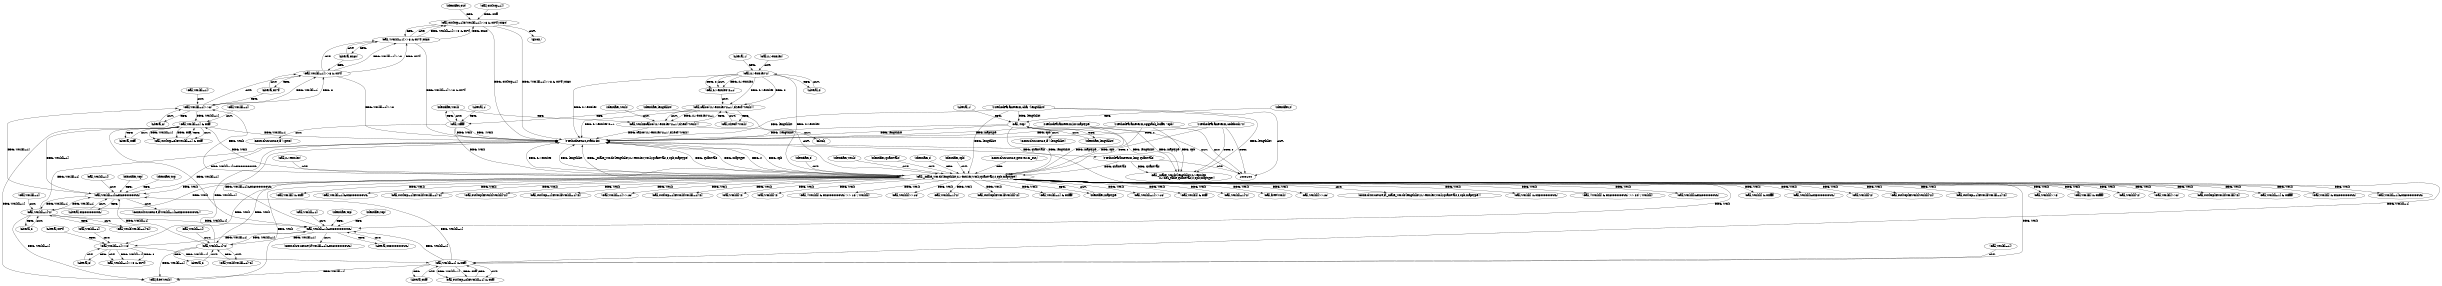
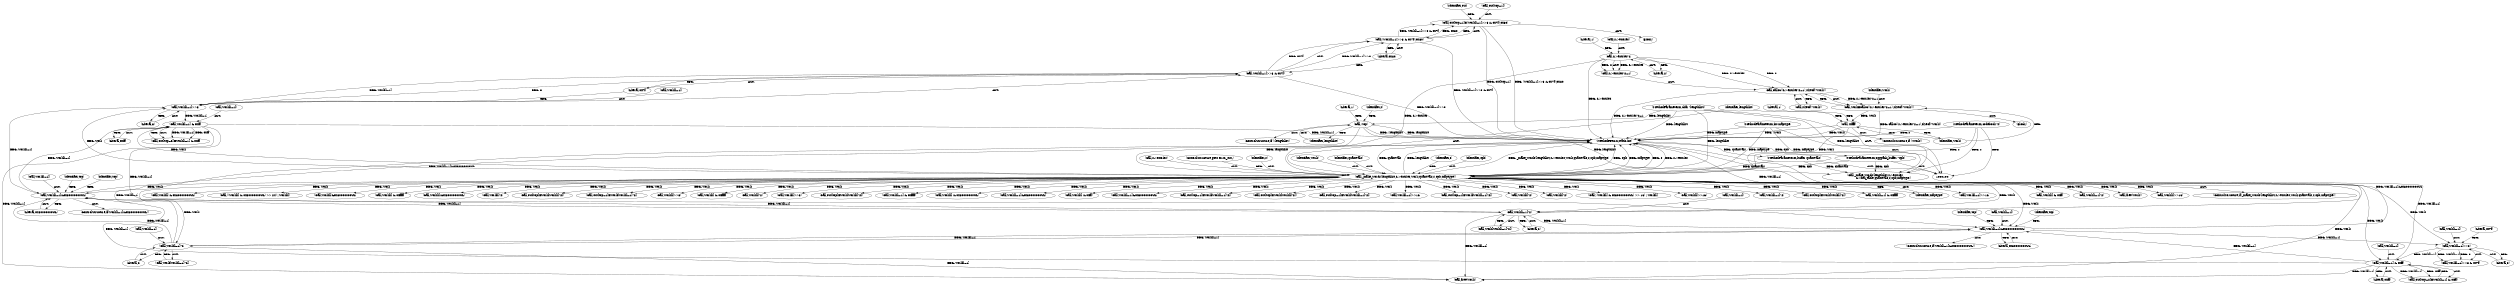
edge "(Call,out[top+1])" -> "(Call,out[top+1]=(work[i+1]>>8 & 0x7f)|0x80)": label "DDG: 0xff" -> "AST: "
edge "(Call,work=calloc((s->entries*2+1),sizeof(*work)))" -> "(Call,!xffff)": added, label "DDG: work"
edge "(MethodParameterIn,oggpack_buffer *opb)" -> "(MethodReturn,static int)": reversed
node "(ControlStructure,if (!goto))": label "(ControlStructure,if (!goto))" -> "(ControlStructure,if (!work))"
node "(MethodParameterIn,long quantvals)": label "(MethodParameterIn,long quantvals)" -> "(MethodParameterIn,buffer quantvals)"
